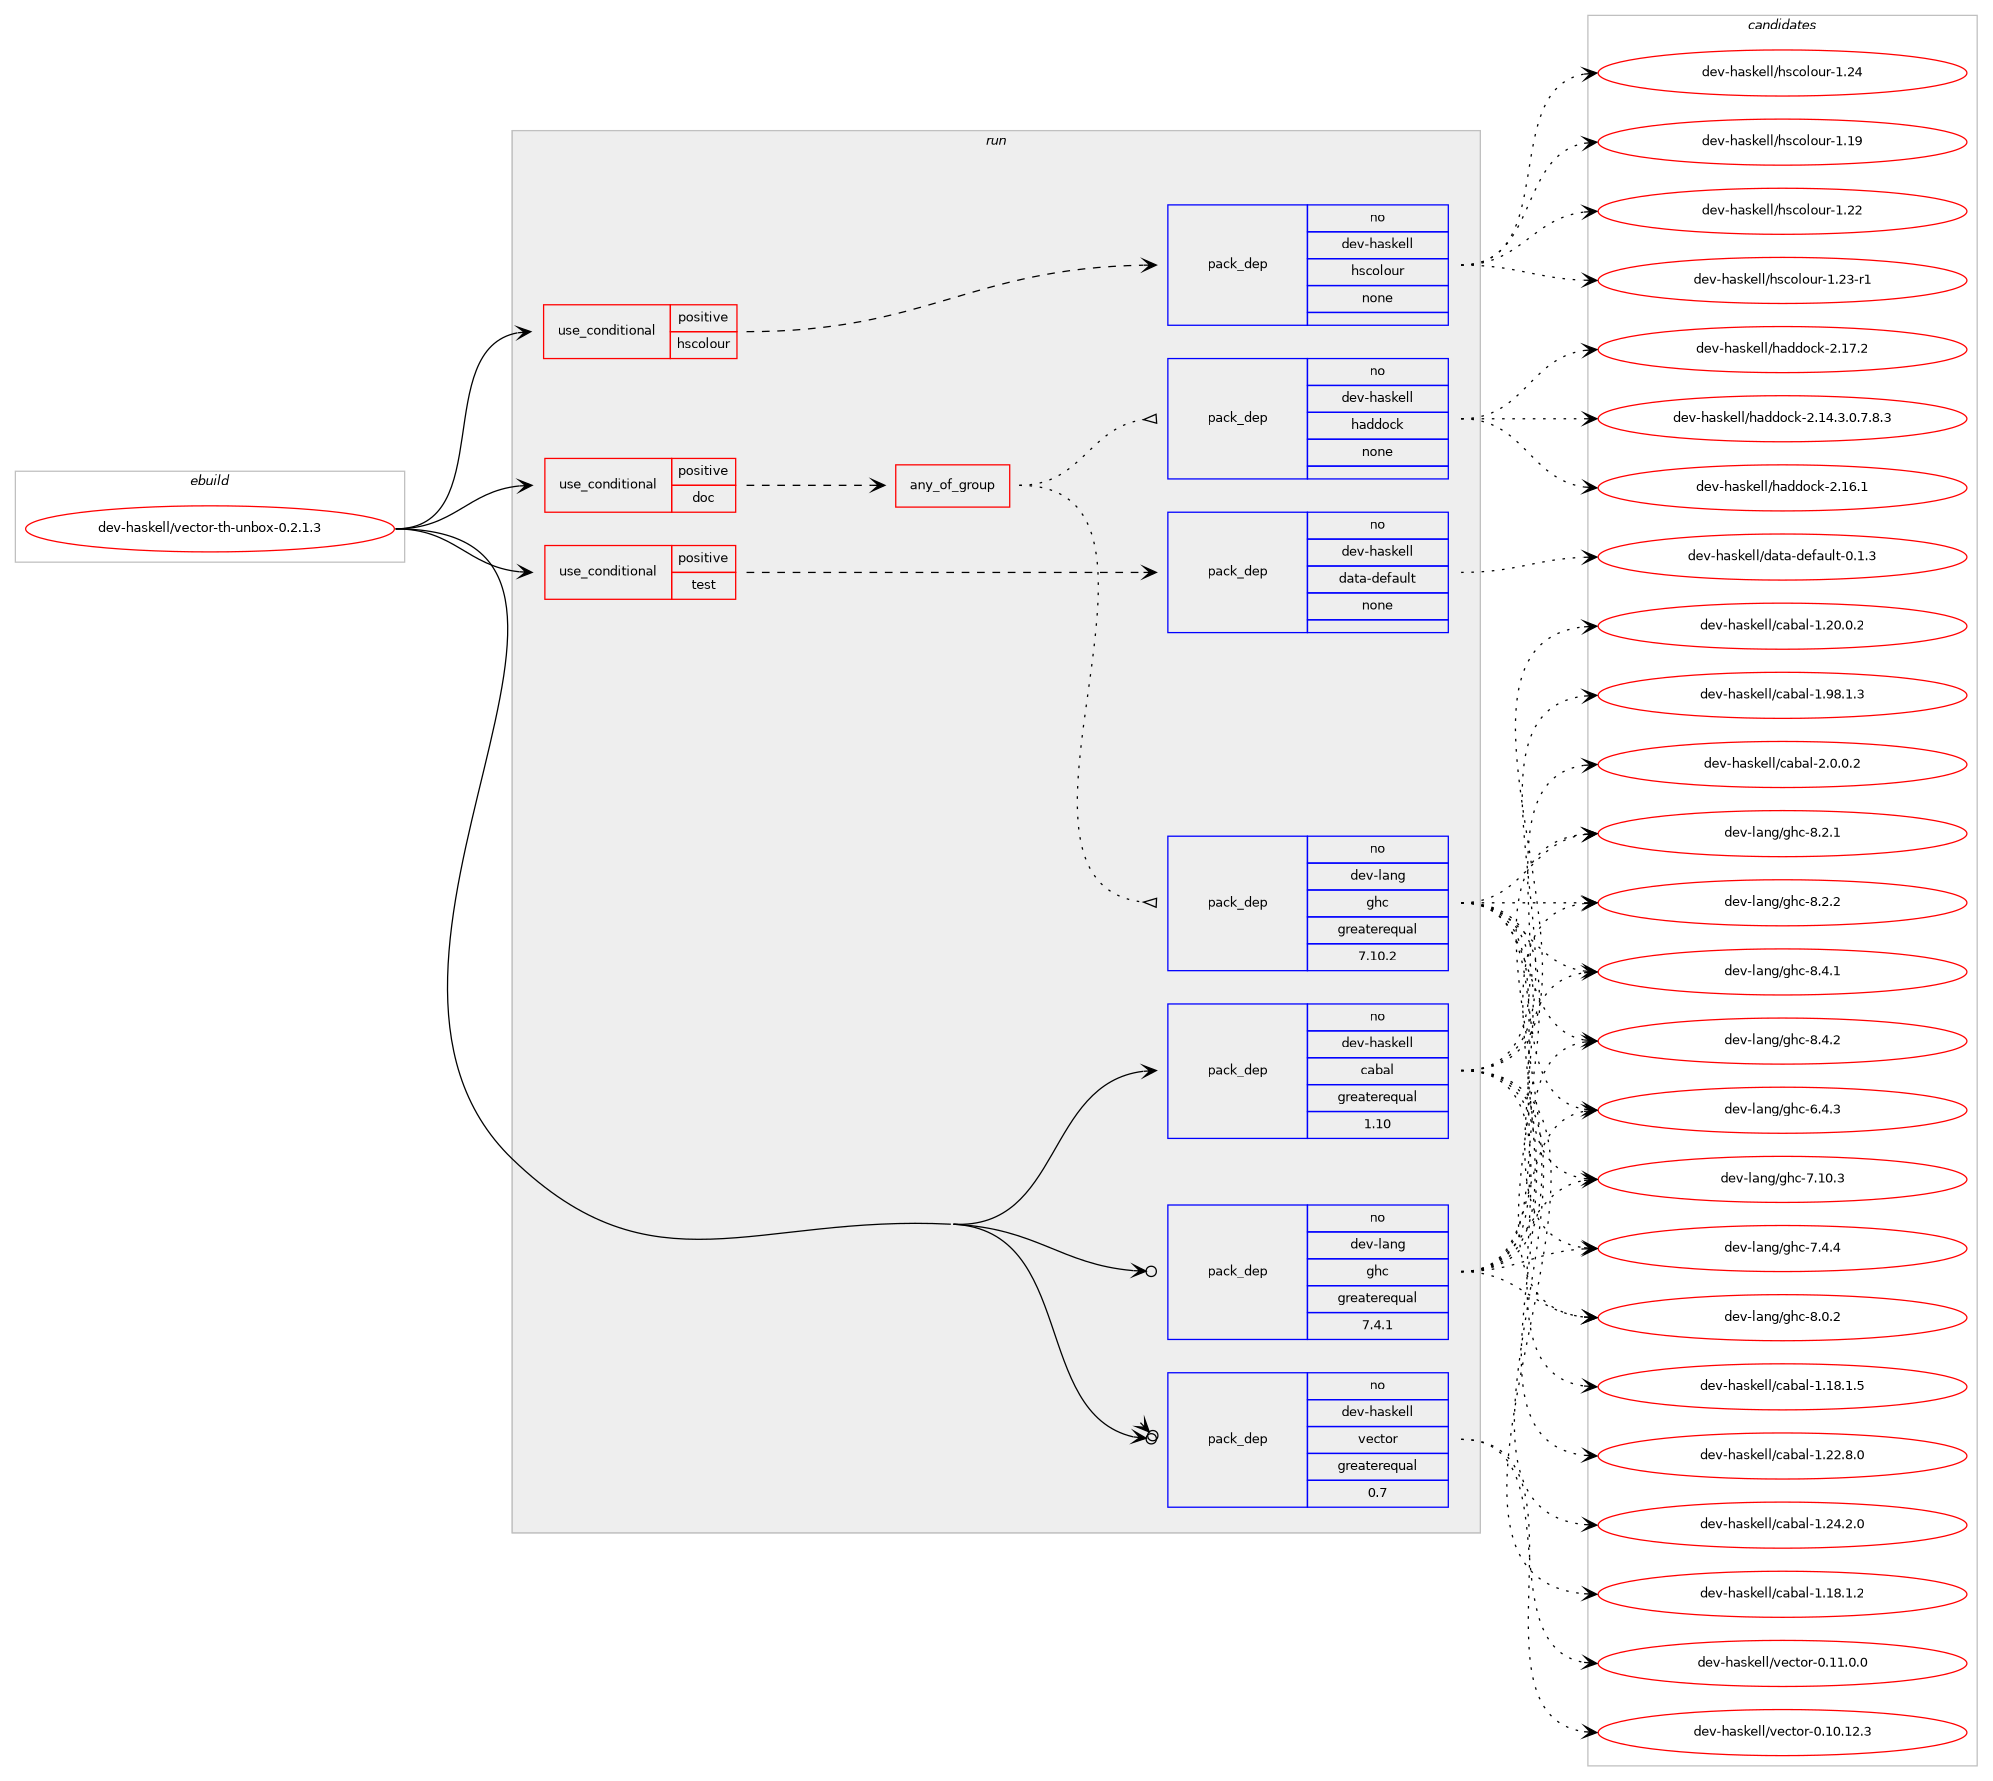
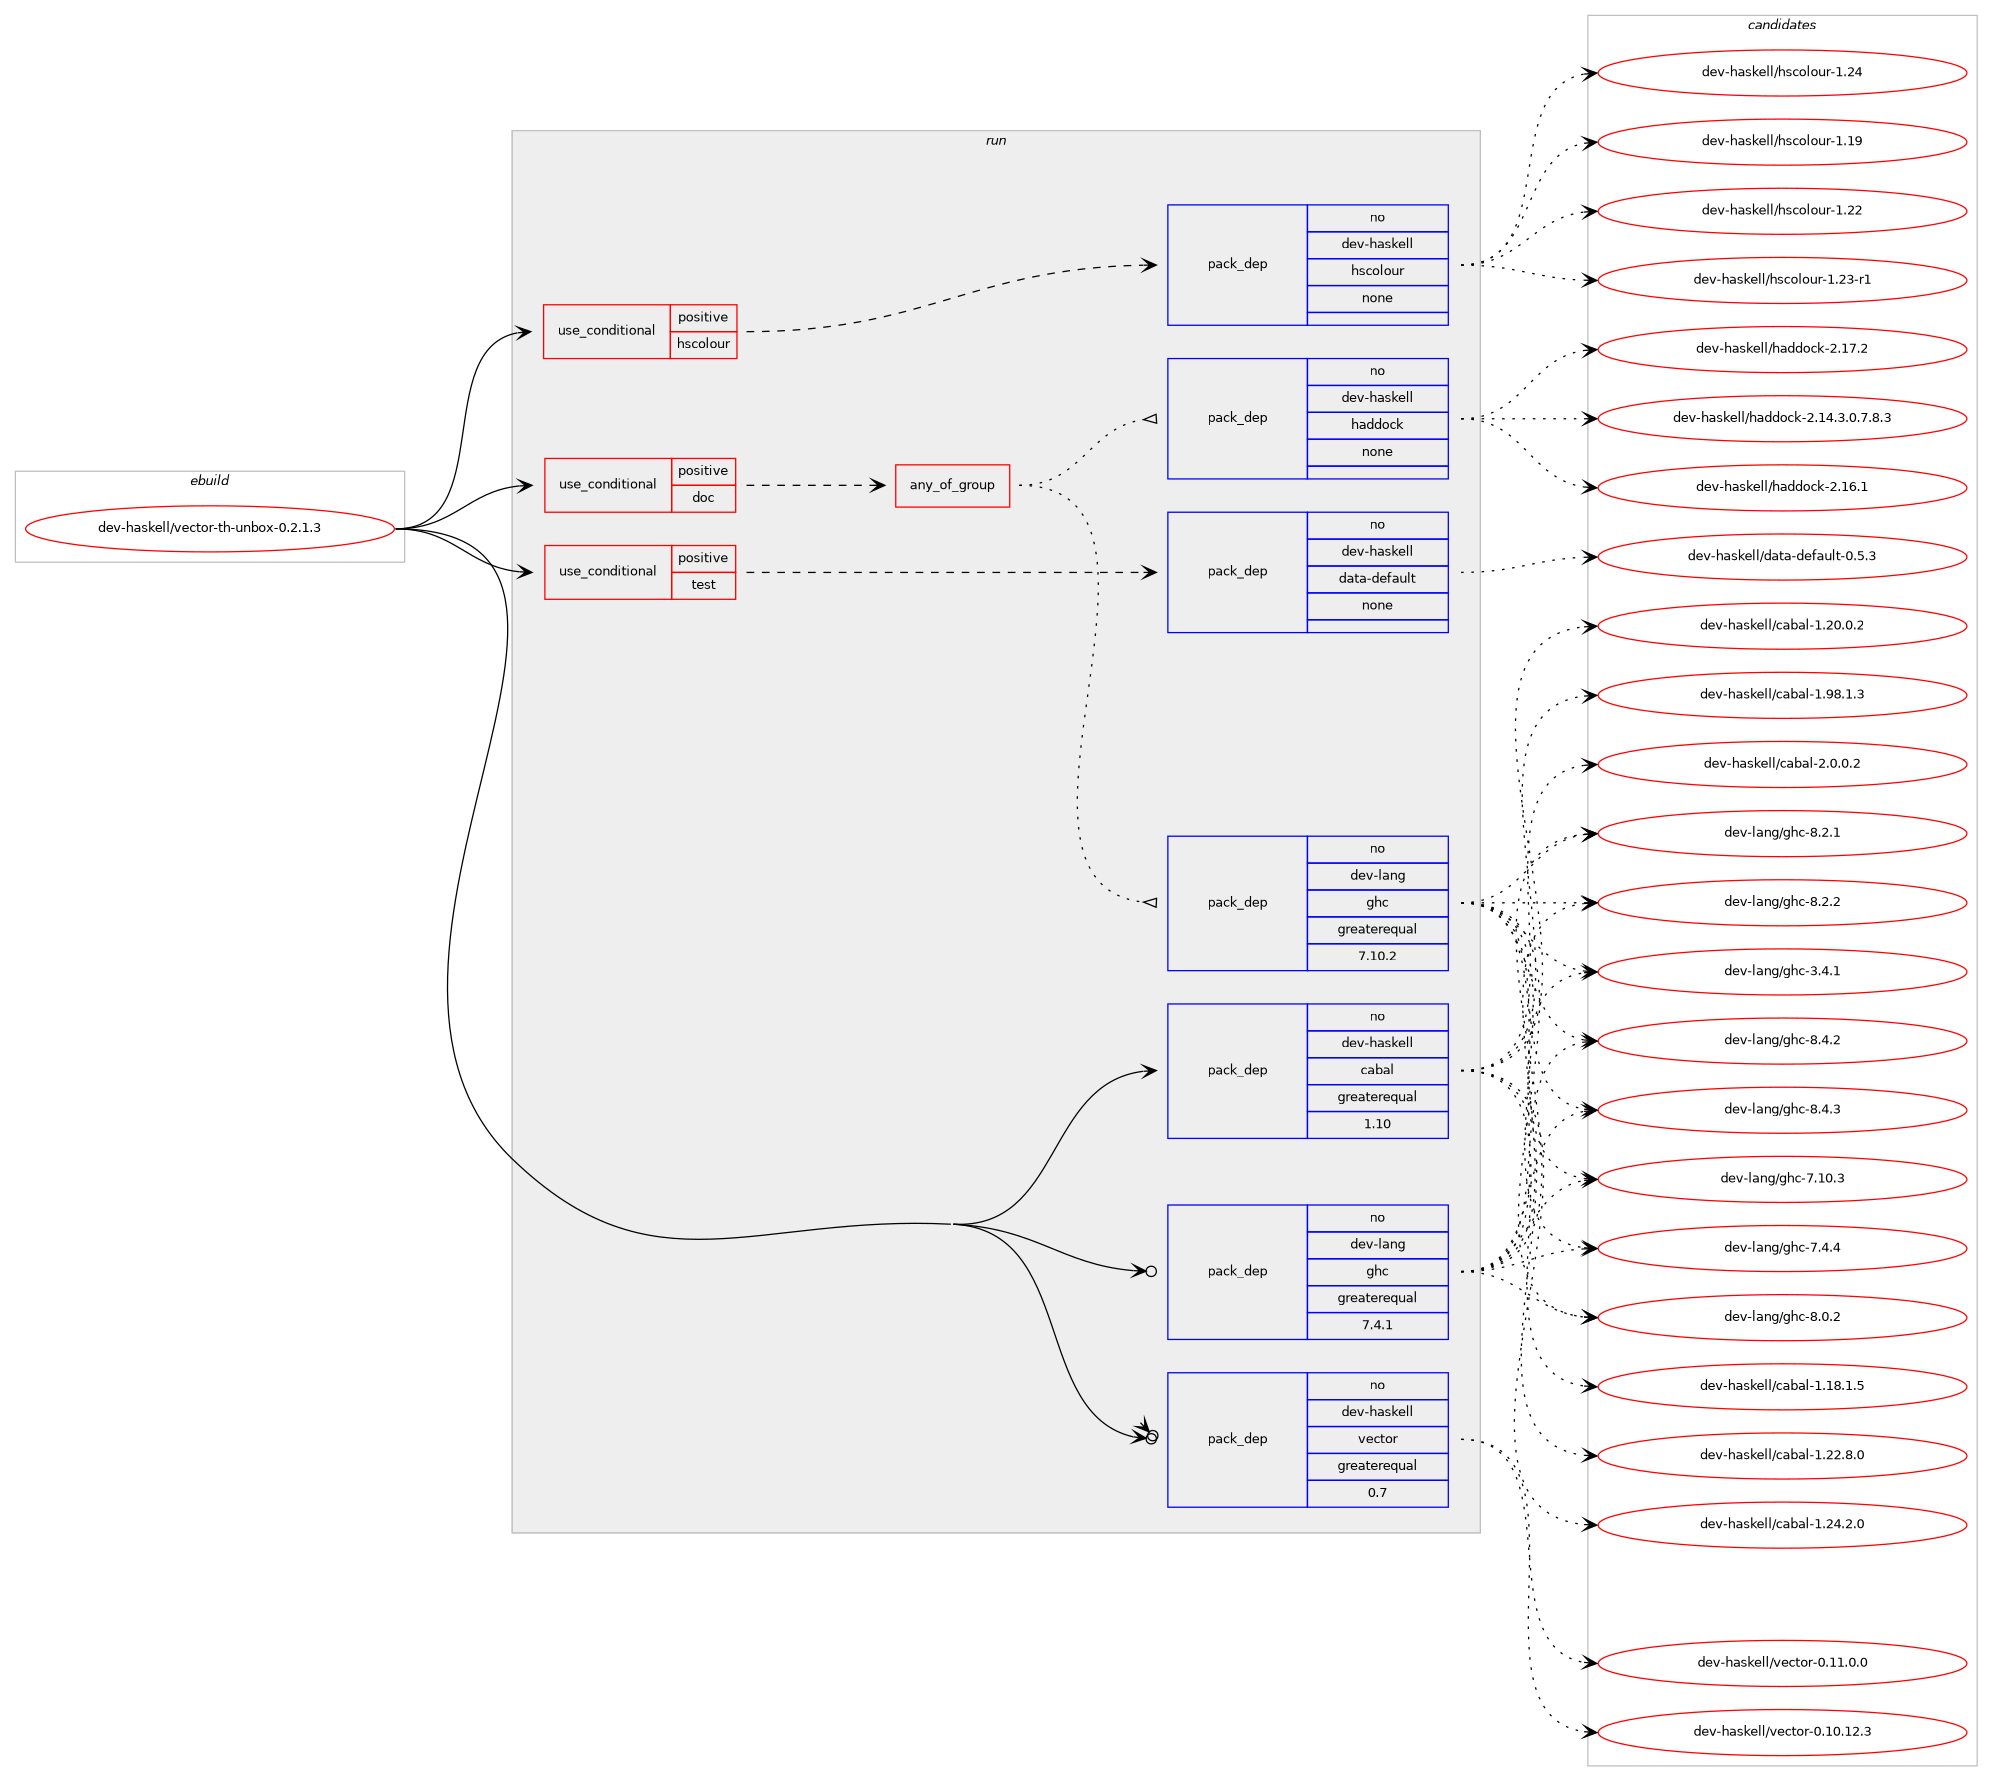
node "dev-haskell/data-default-0.1.3": label "dev-haskell/data-default-0.1.3" -> "dev-haskell/data-default-0.5.3"
node "dev-lang/ghc-8.4.1": label "dev-lang/ghc-8.4.1" -> "dev-lang/ghc-3.4.1"
node "dev-lang/ghc-6.4.3": label "dev-lang/ghc-6.4.3" -> "dev-lang/ghc-8.4.3"
node "dev-haskell/cabal-1.18.1.2": removed
